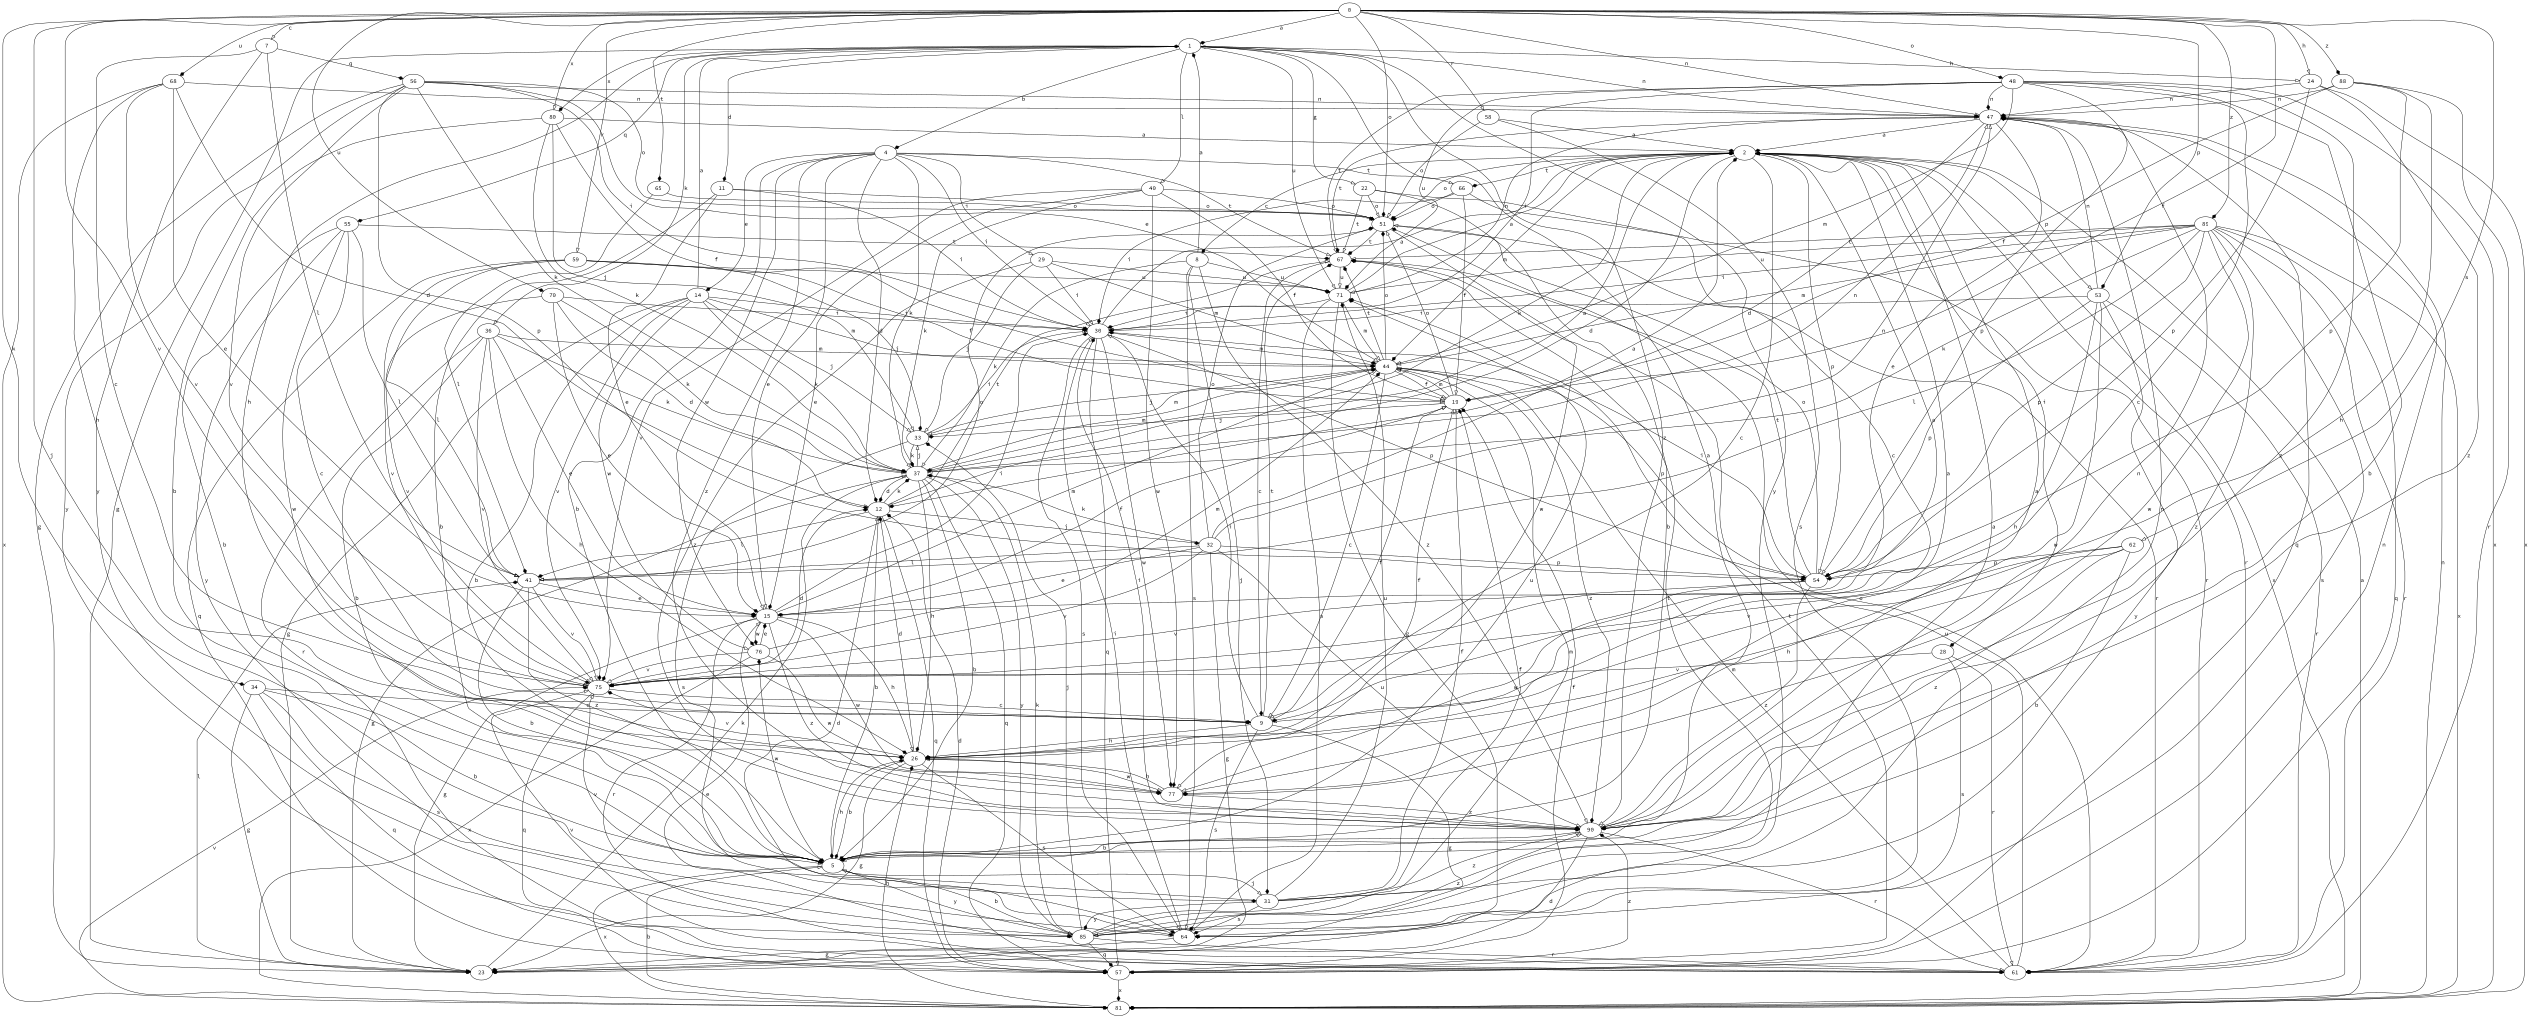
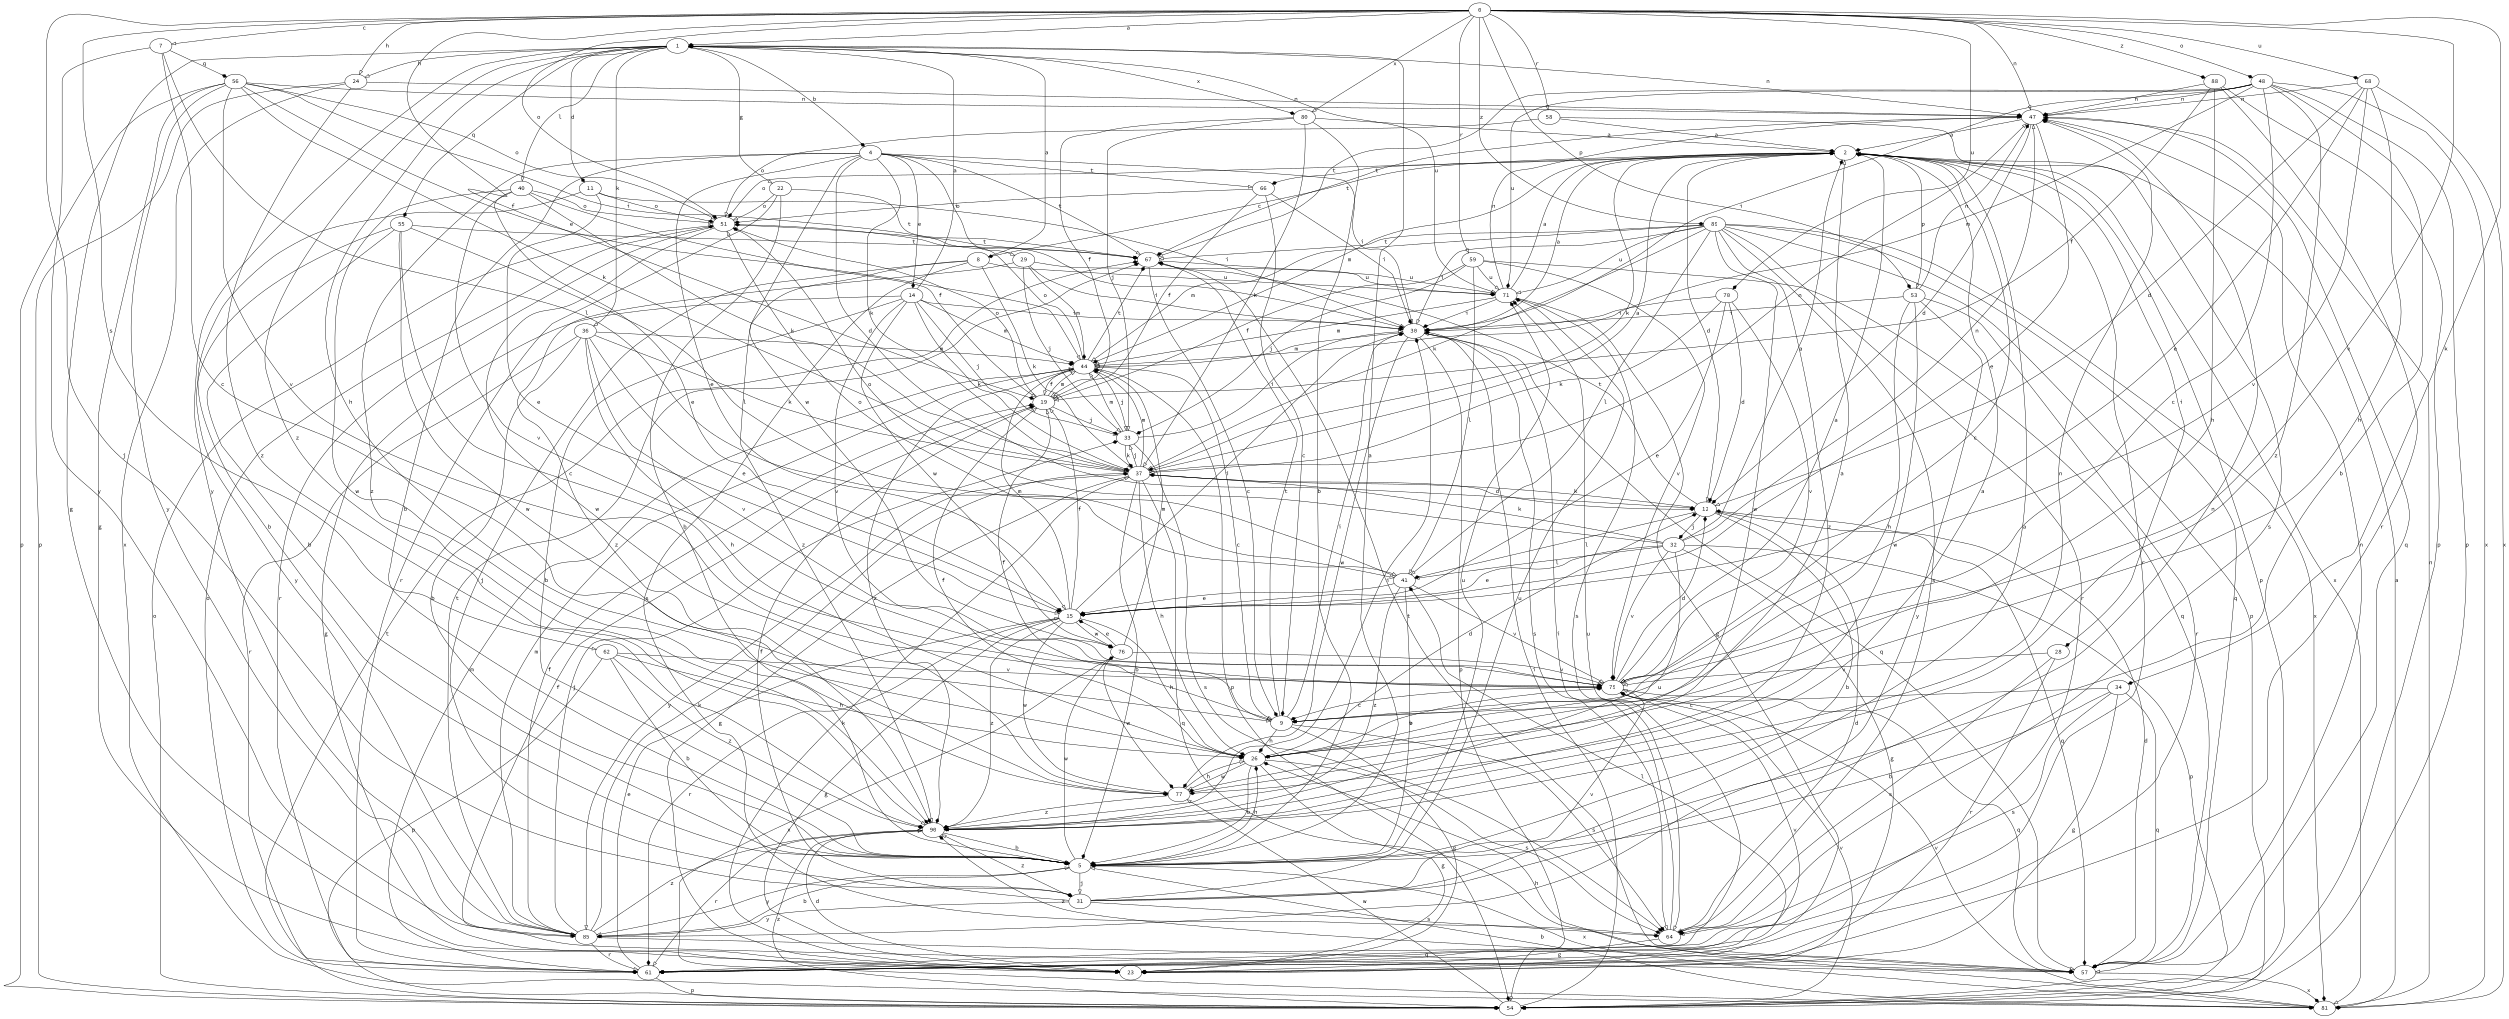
node "65": removed
edge "53" -> "54": now "61" -> "54"
